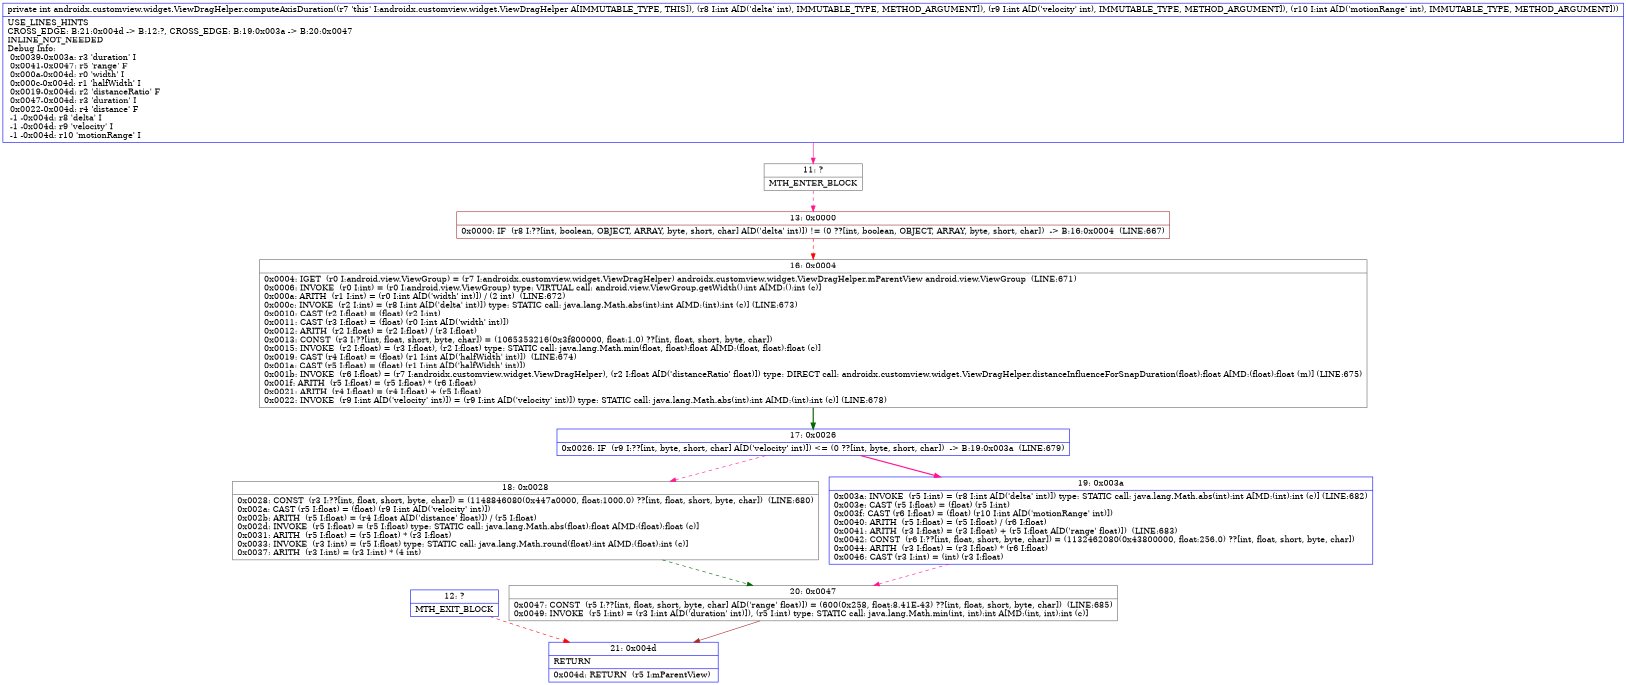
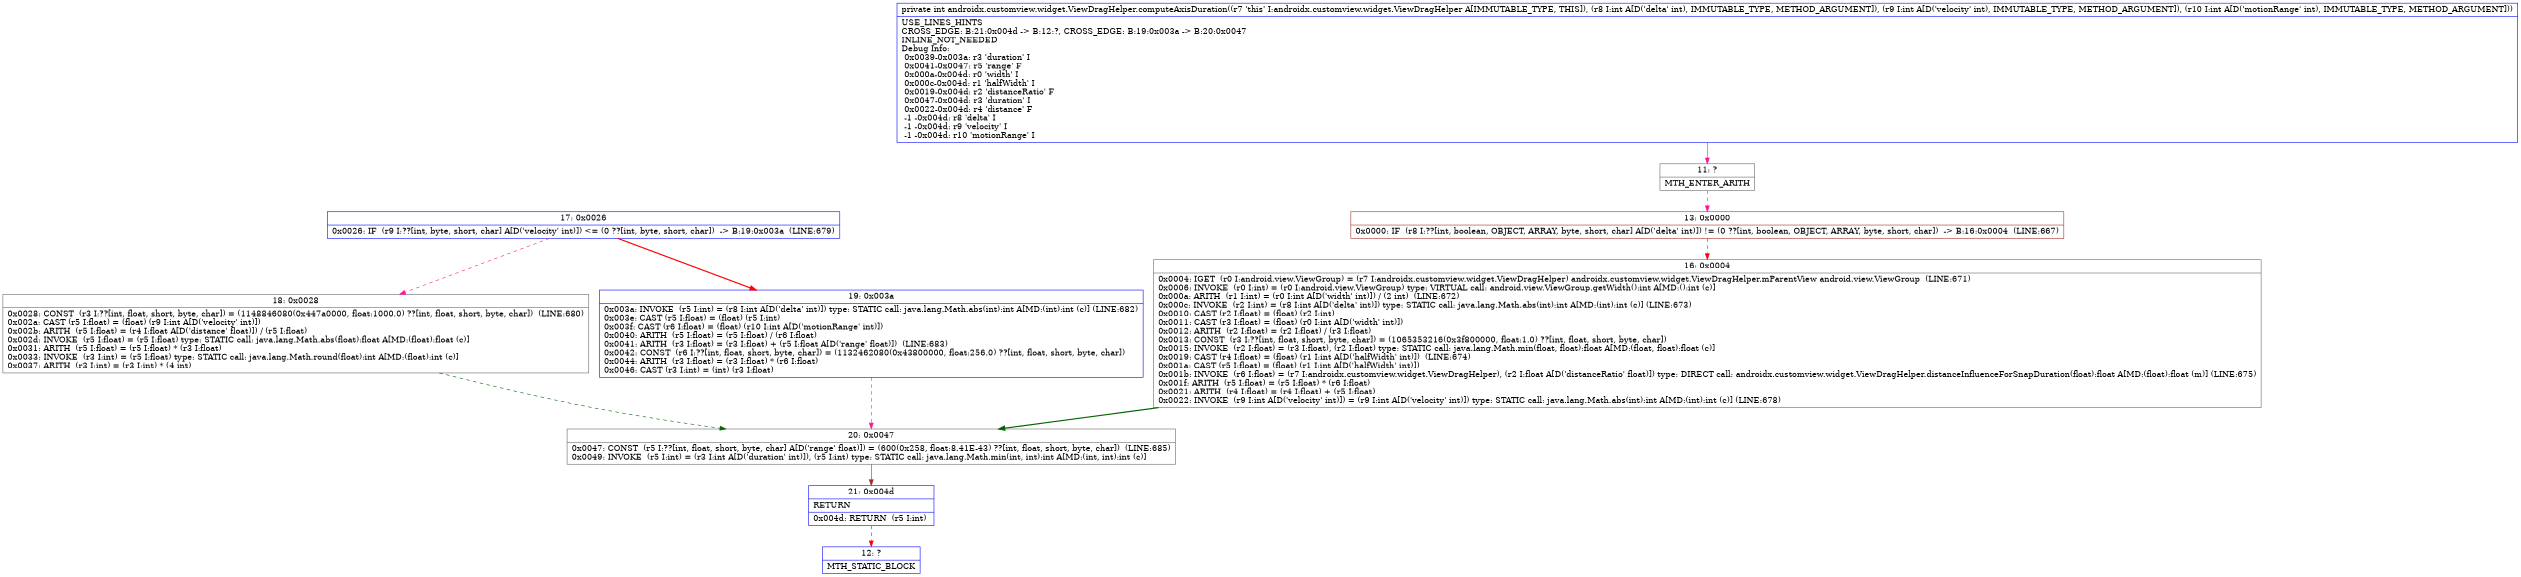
node "11: ?": text "MTH_ENTER_BLOCK" -> "MTH_ENTER_ARITH"
edge "16: 0x0004" -> "17: 0x0026": now "16: 0x0004" -> "20: 0x0047"
edge "17: 0x0026" -> "19: 0x003a": color deeppink -> red
node "12: ?": text "MTH_EXIT_BLOCK" -> "MTH_STATIC_BLOCK"
edge "12: ?" -> "21: 0x004d": reversed
node "21: 0x004d": text "0x004d: RETURN  (r5 I:mParentView)" -> "0x004d: RETURN  (r5 I:int)"
